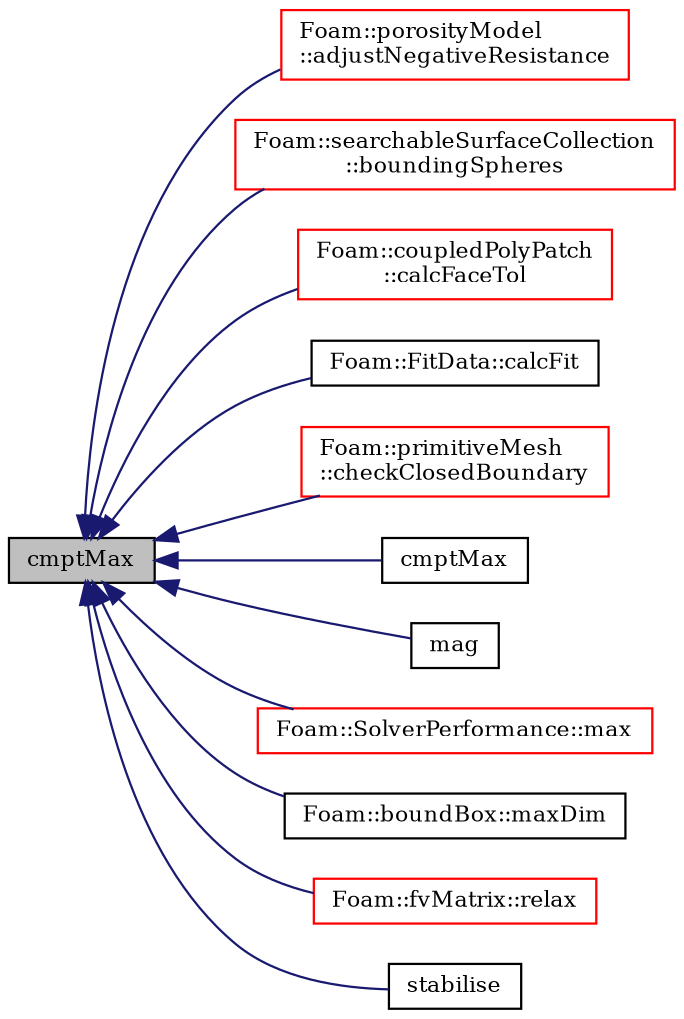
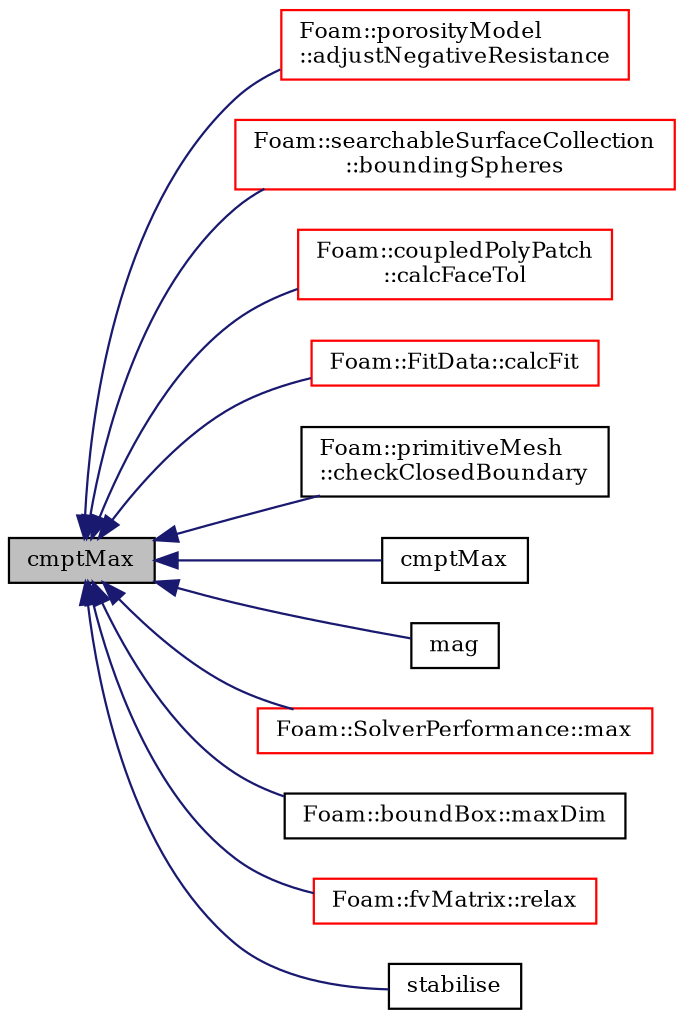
node "Foam::FitData::calcFit": color black -> red
node "Foam::primitiveMesh ::checkClosedBoundary": color red -> black
